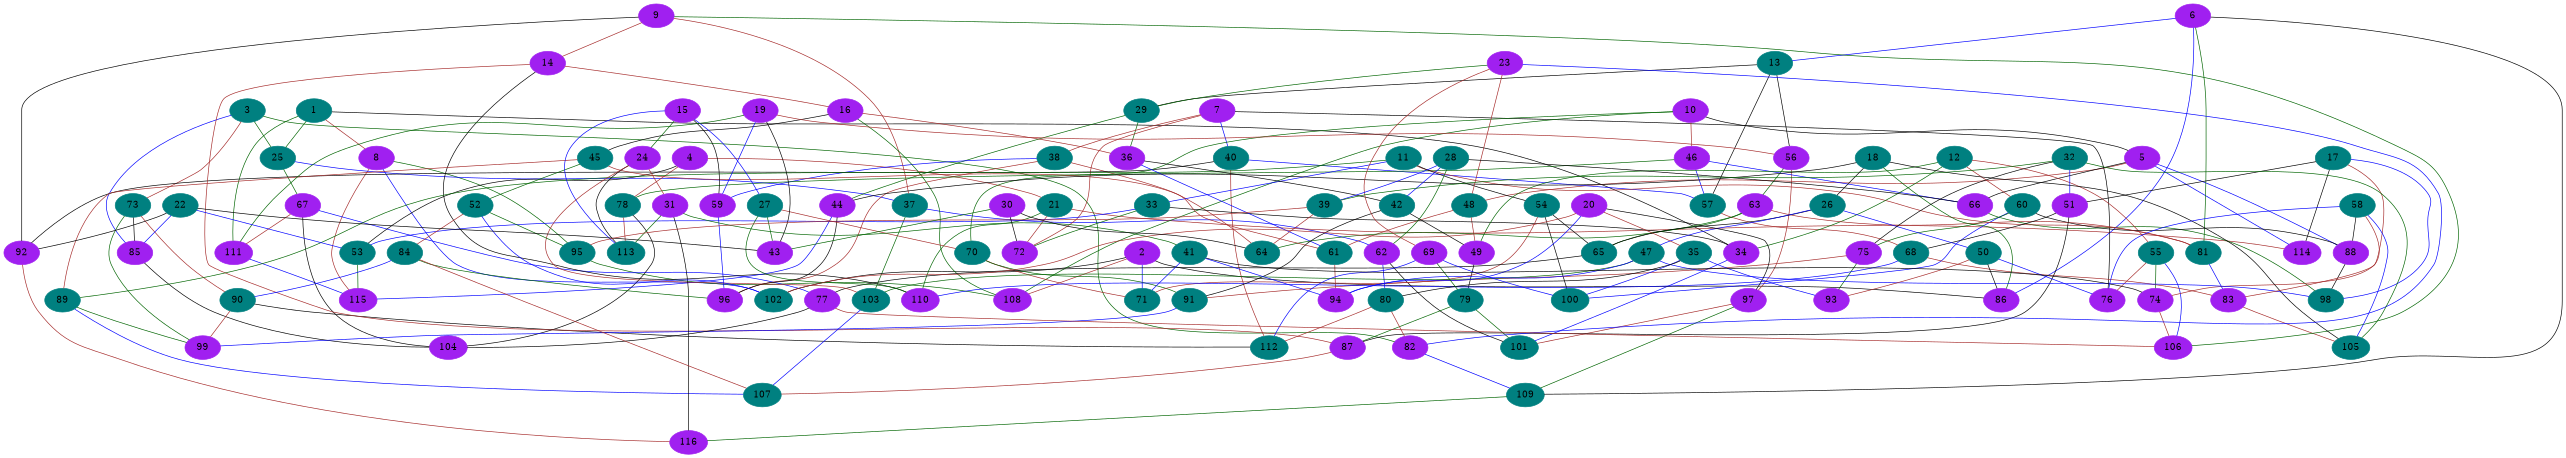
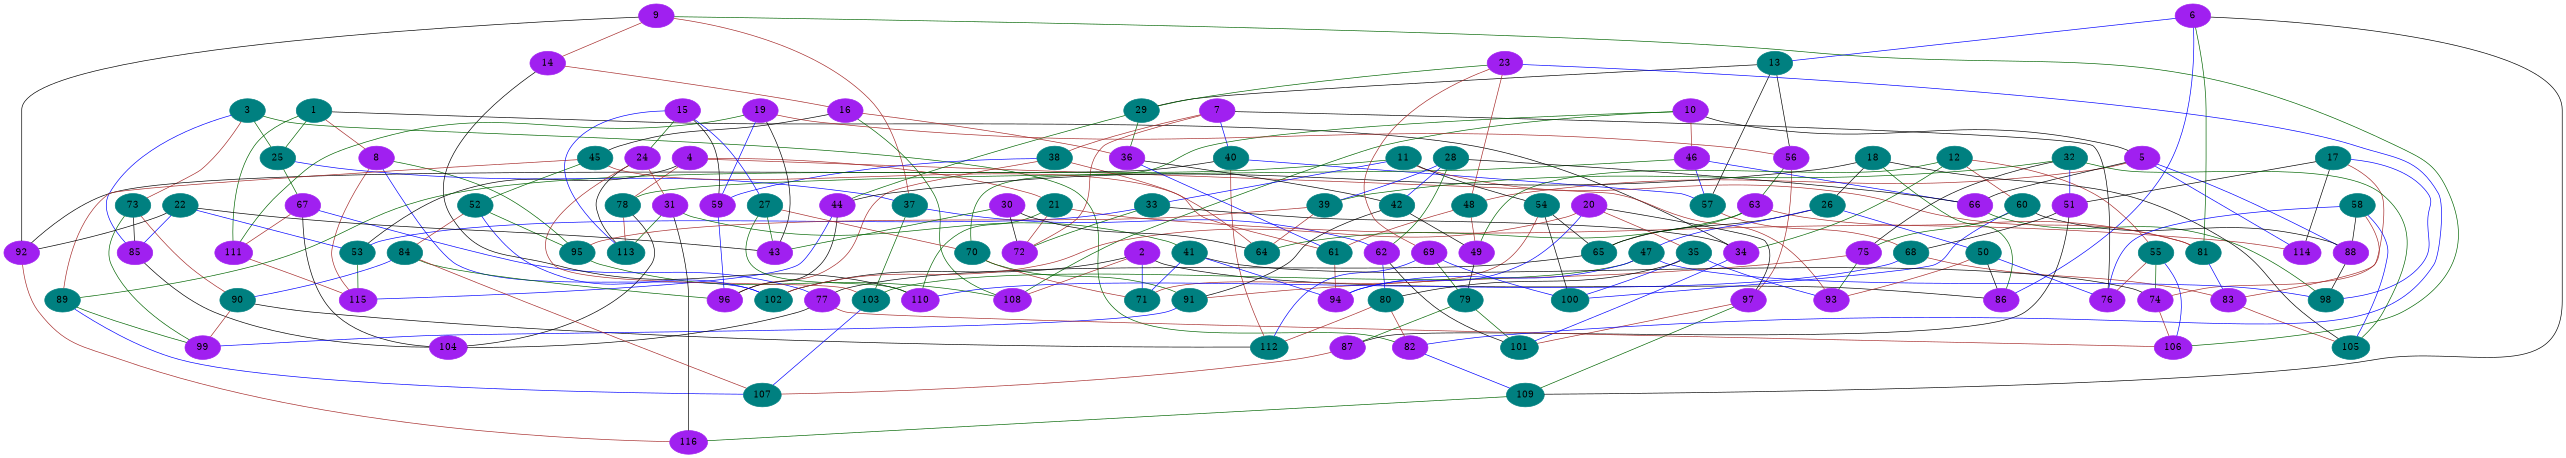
edge "4" -- "93": added
edge "111" -- "115": color blue -> brown
edge "14" -- "87": removed
